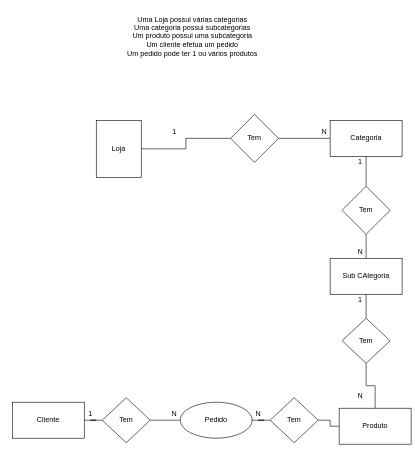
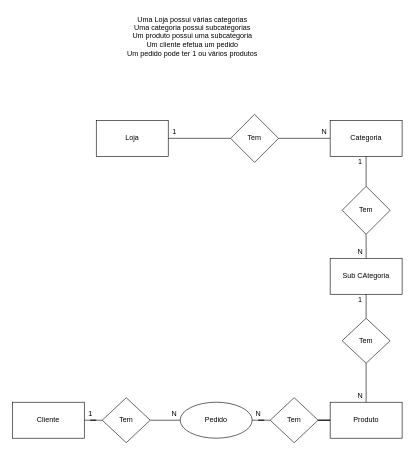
node "Loja": size 45x57 -> 72x36
node "Produto": moved (375, 426) -> (366, 420)
